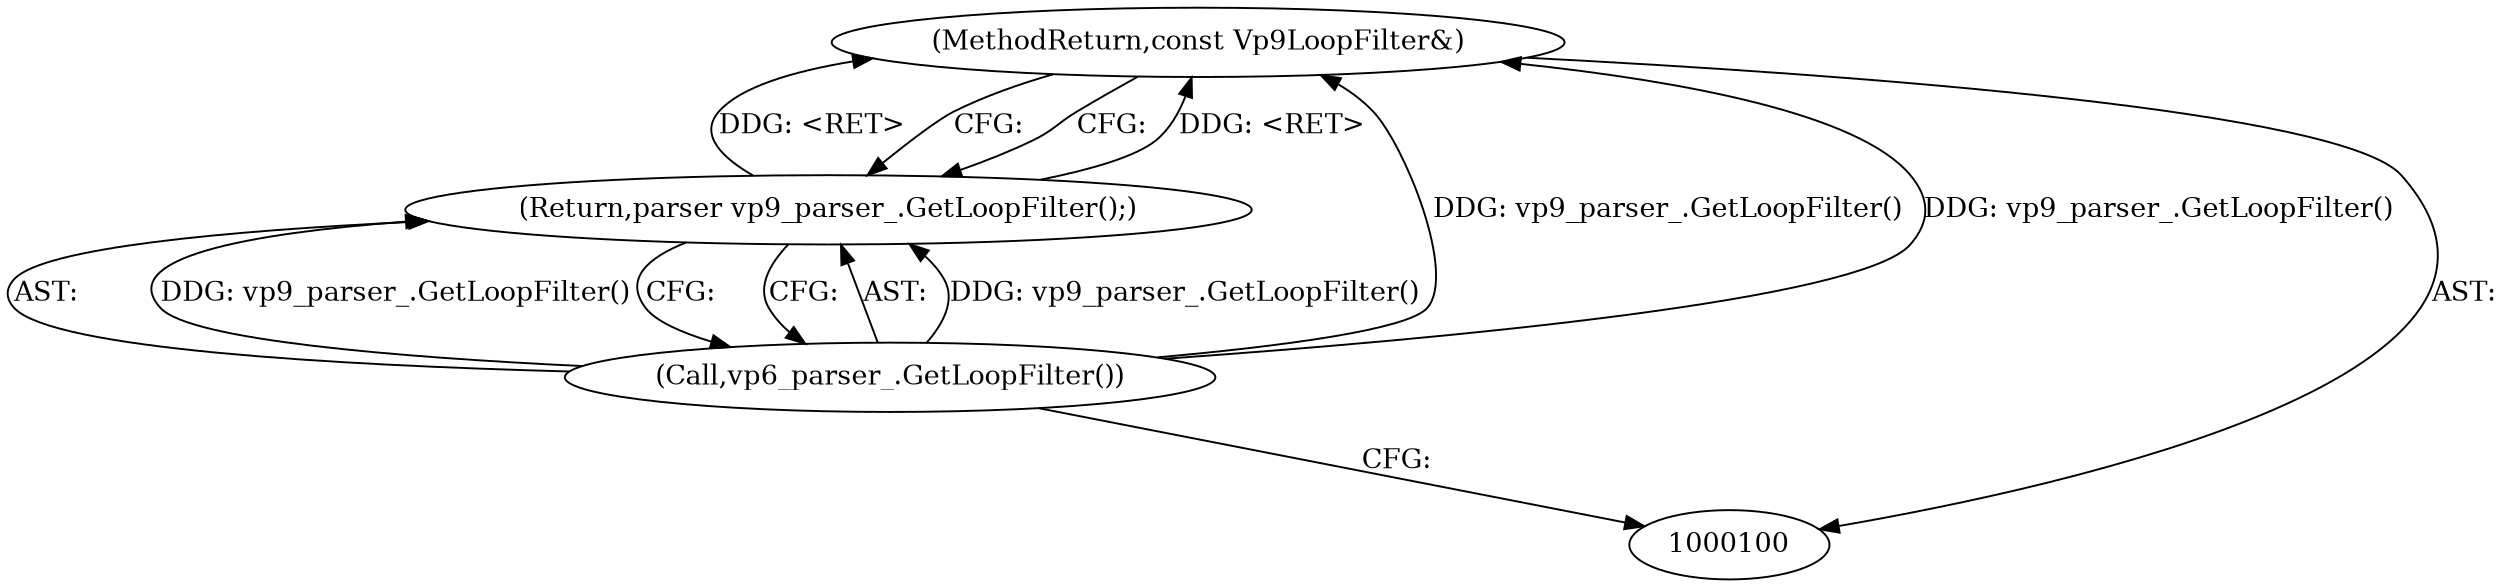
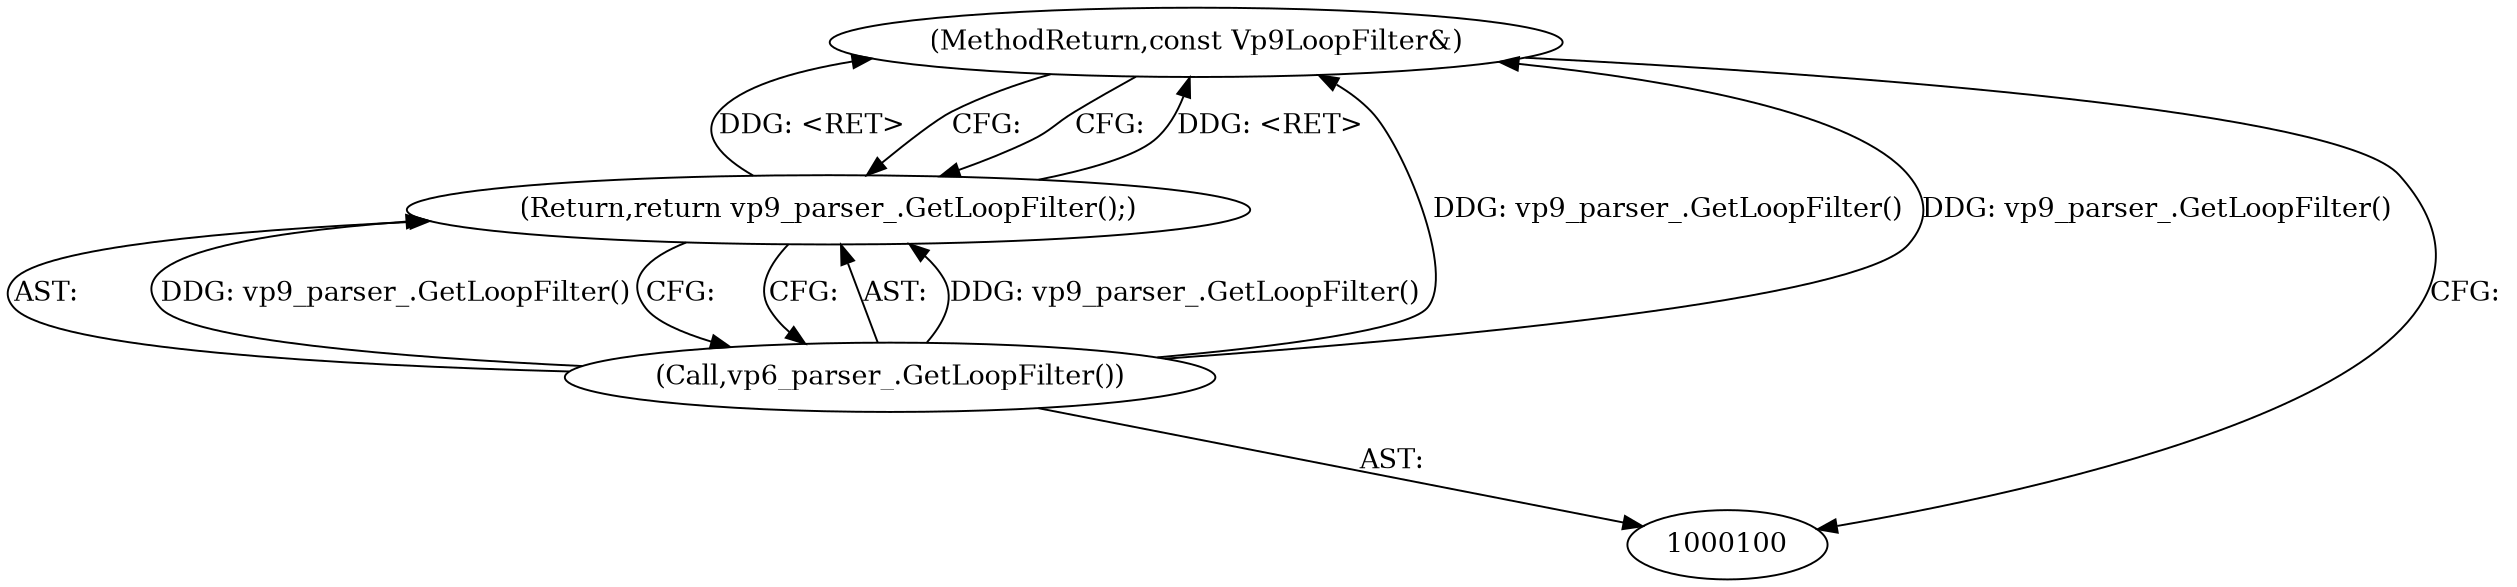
node "(Return,parser vp9_parser_.GetLoopFilter();)": label "(Return,parser vp9_parser_.GetLoopFilter();)" -> "(Return,return vp9_parser_.GetLoopFilter();)"
edge "(MethodReturn,const Vp9LoopFilter&)" -> "1000100": label "AST: " -> "CFG: "
edge "(Call,vp6_parser_.GetLoopFilter())" -> "1000100": label "CFG: " -> "AST: "
